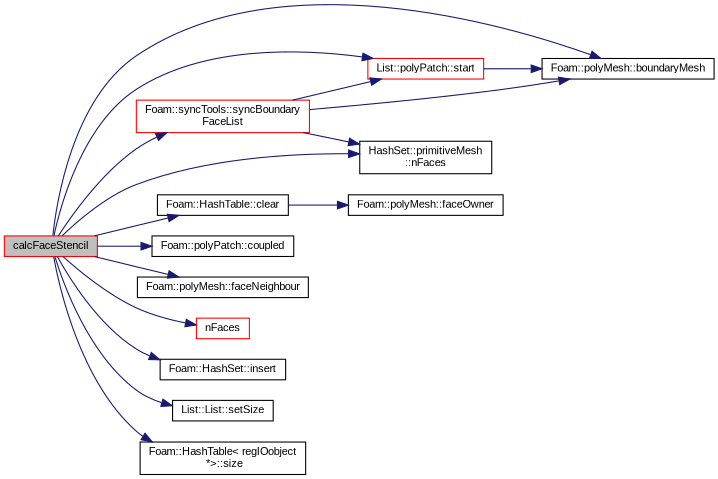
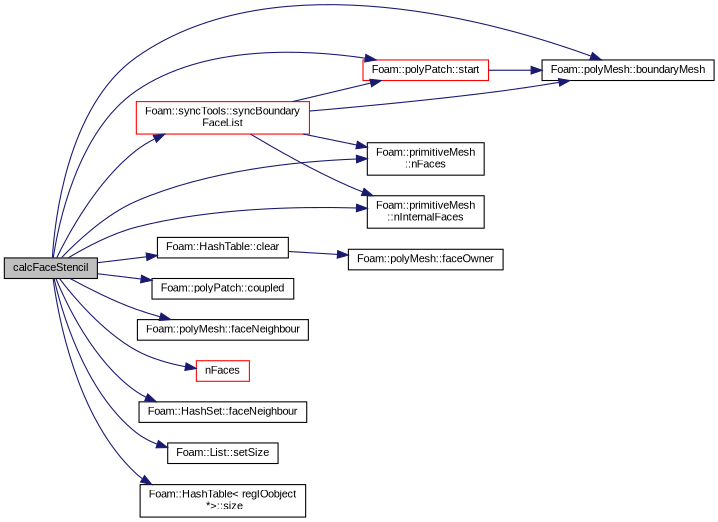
node "List::polyPatch::start": label "List::polyPatch::start" -> "Foam::polyPatch::start"
node "HashSet::primitiveMesh ::nFaces": label "HashSet::primitiveMesh ::nFaces" -> "Foam::primitiveMesh ::nFaces"
node "Foam::primitiveMesh ::nInternalFaces": added
node "calcFaceStencil": color red -> black
node "Foam::HashSet::insert": label "Foam::HashSet::insert" -> "Foam::HashSet::faceNeighbour"
node "List::List::setSize": label "List::List::setSize" -> "Foam::List::setSize"
